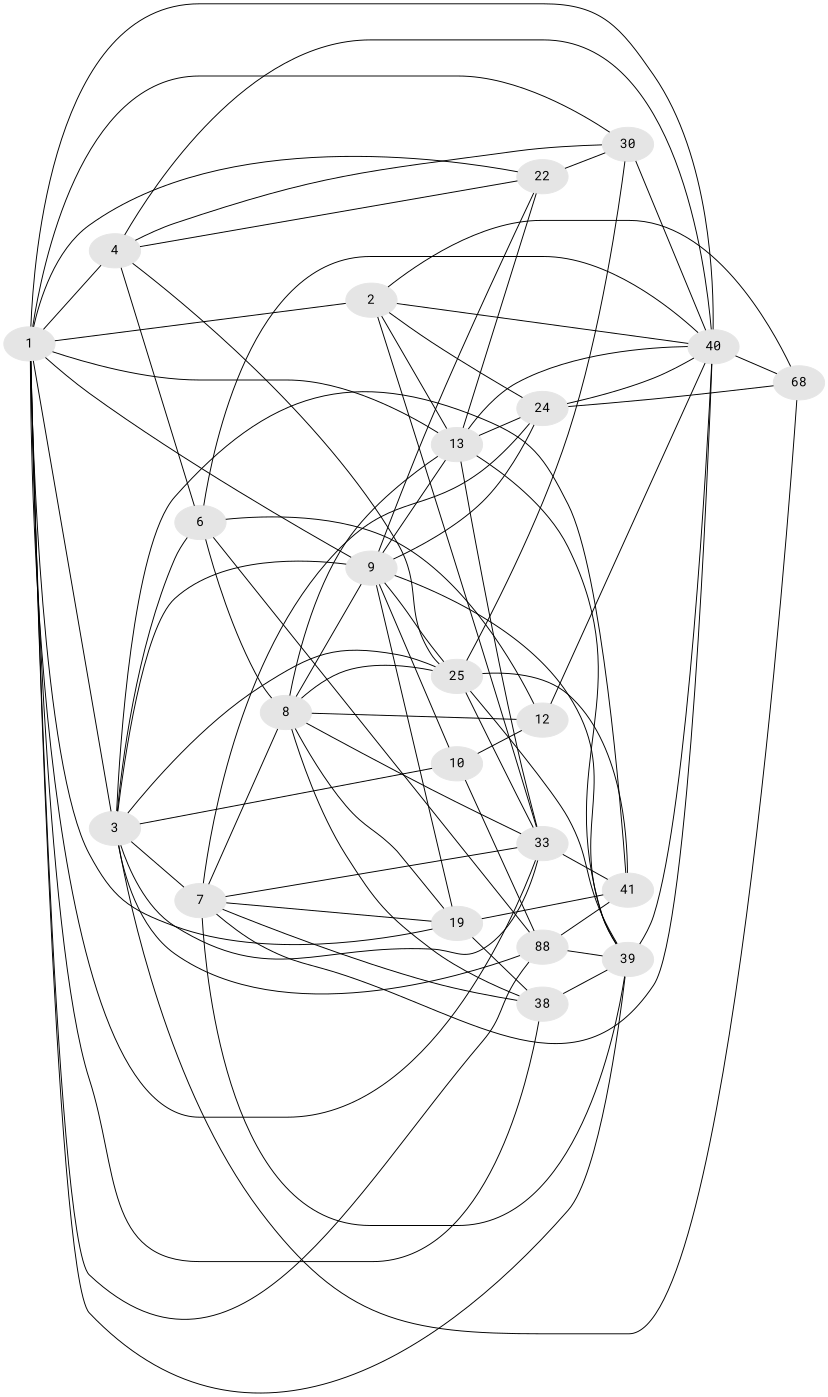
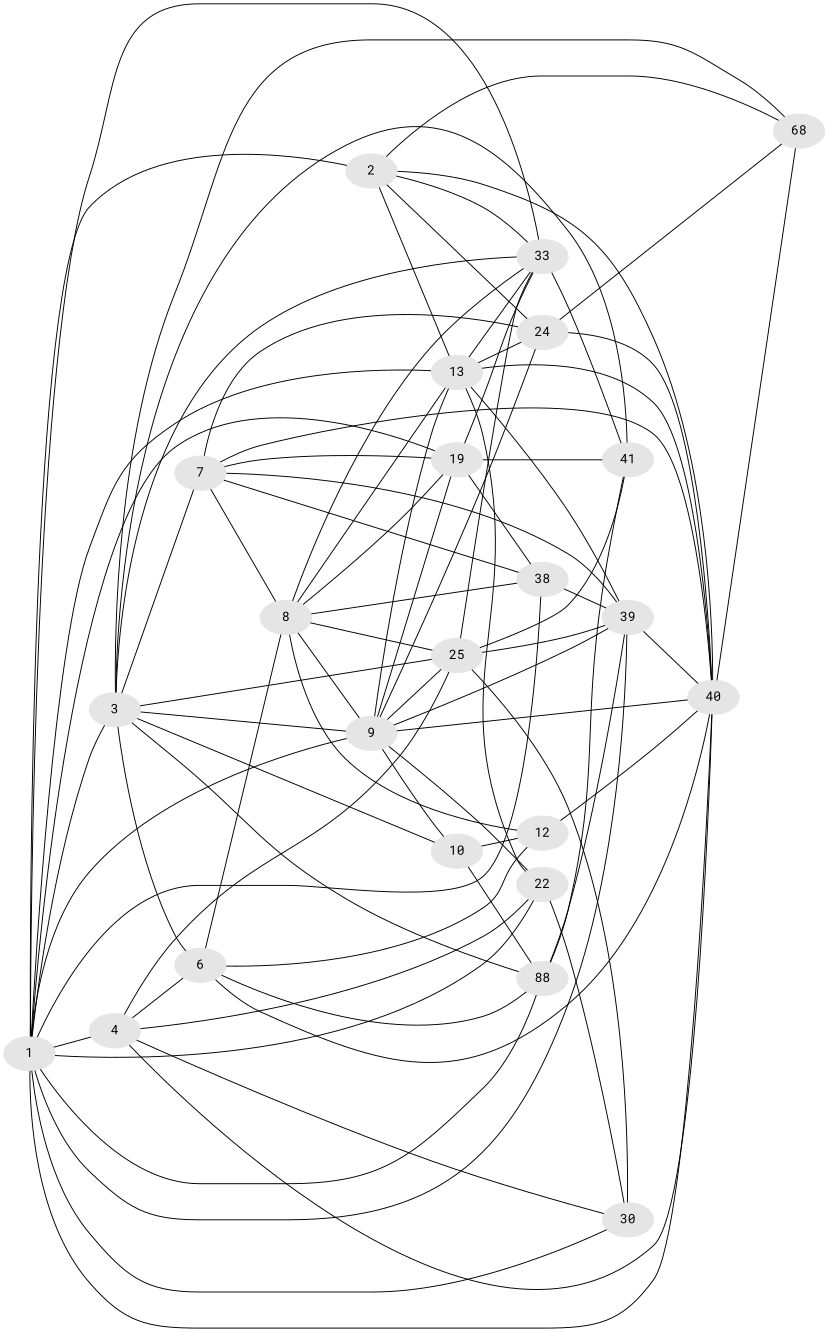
edge "30" -- "40": now "9" -- "40"
edge "33" -- "7": now "33" -- "19"
